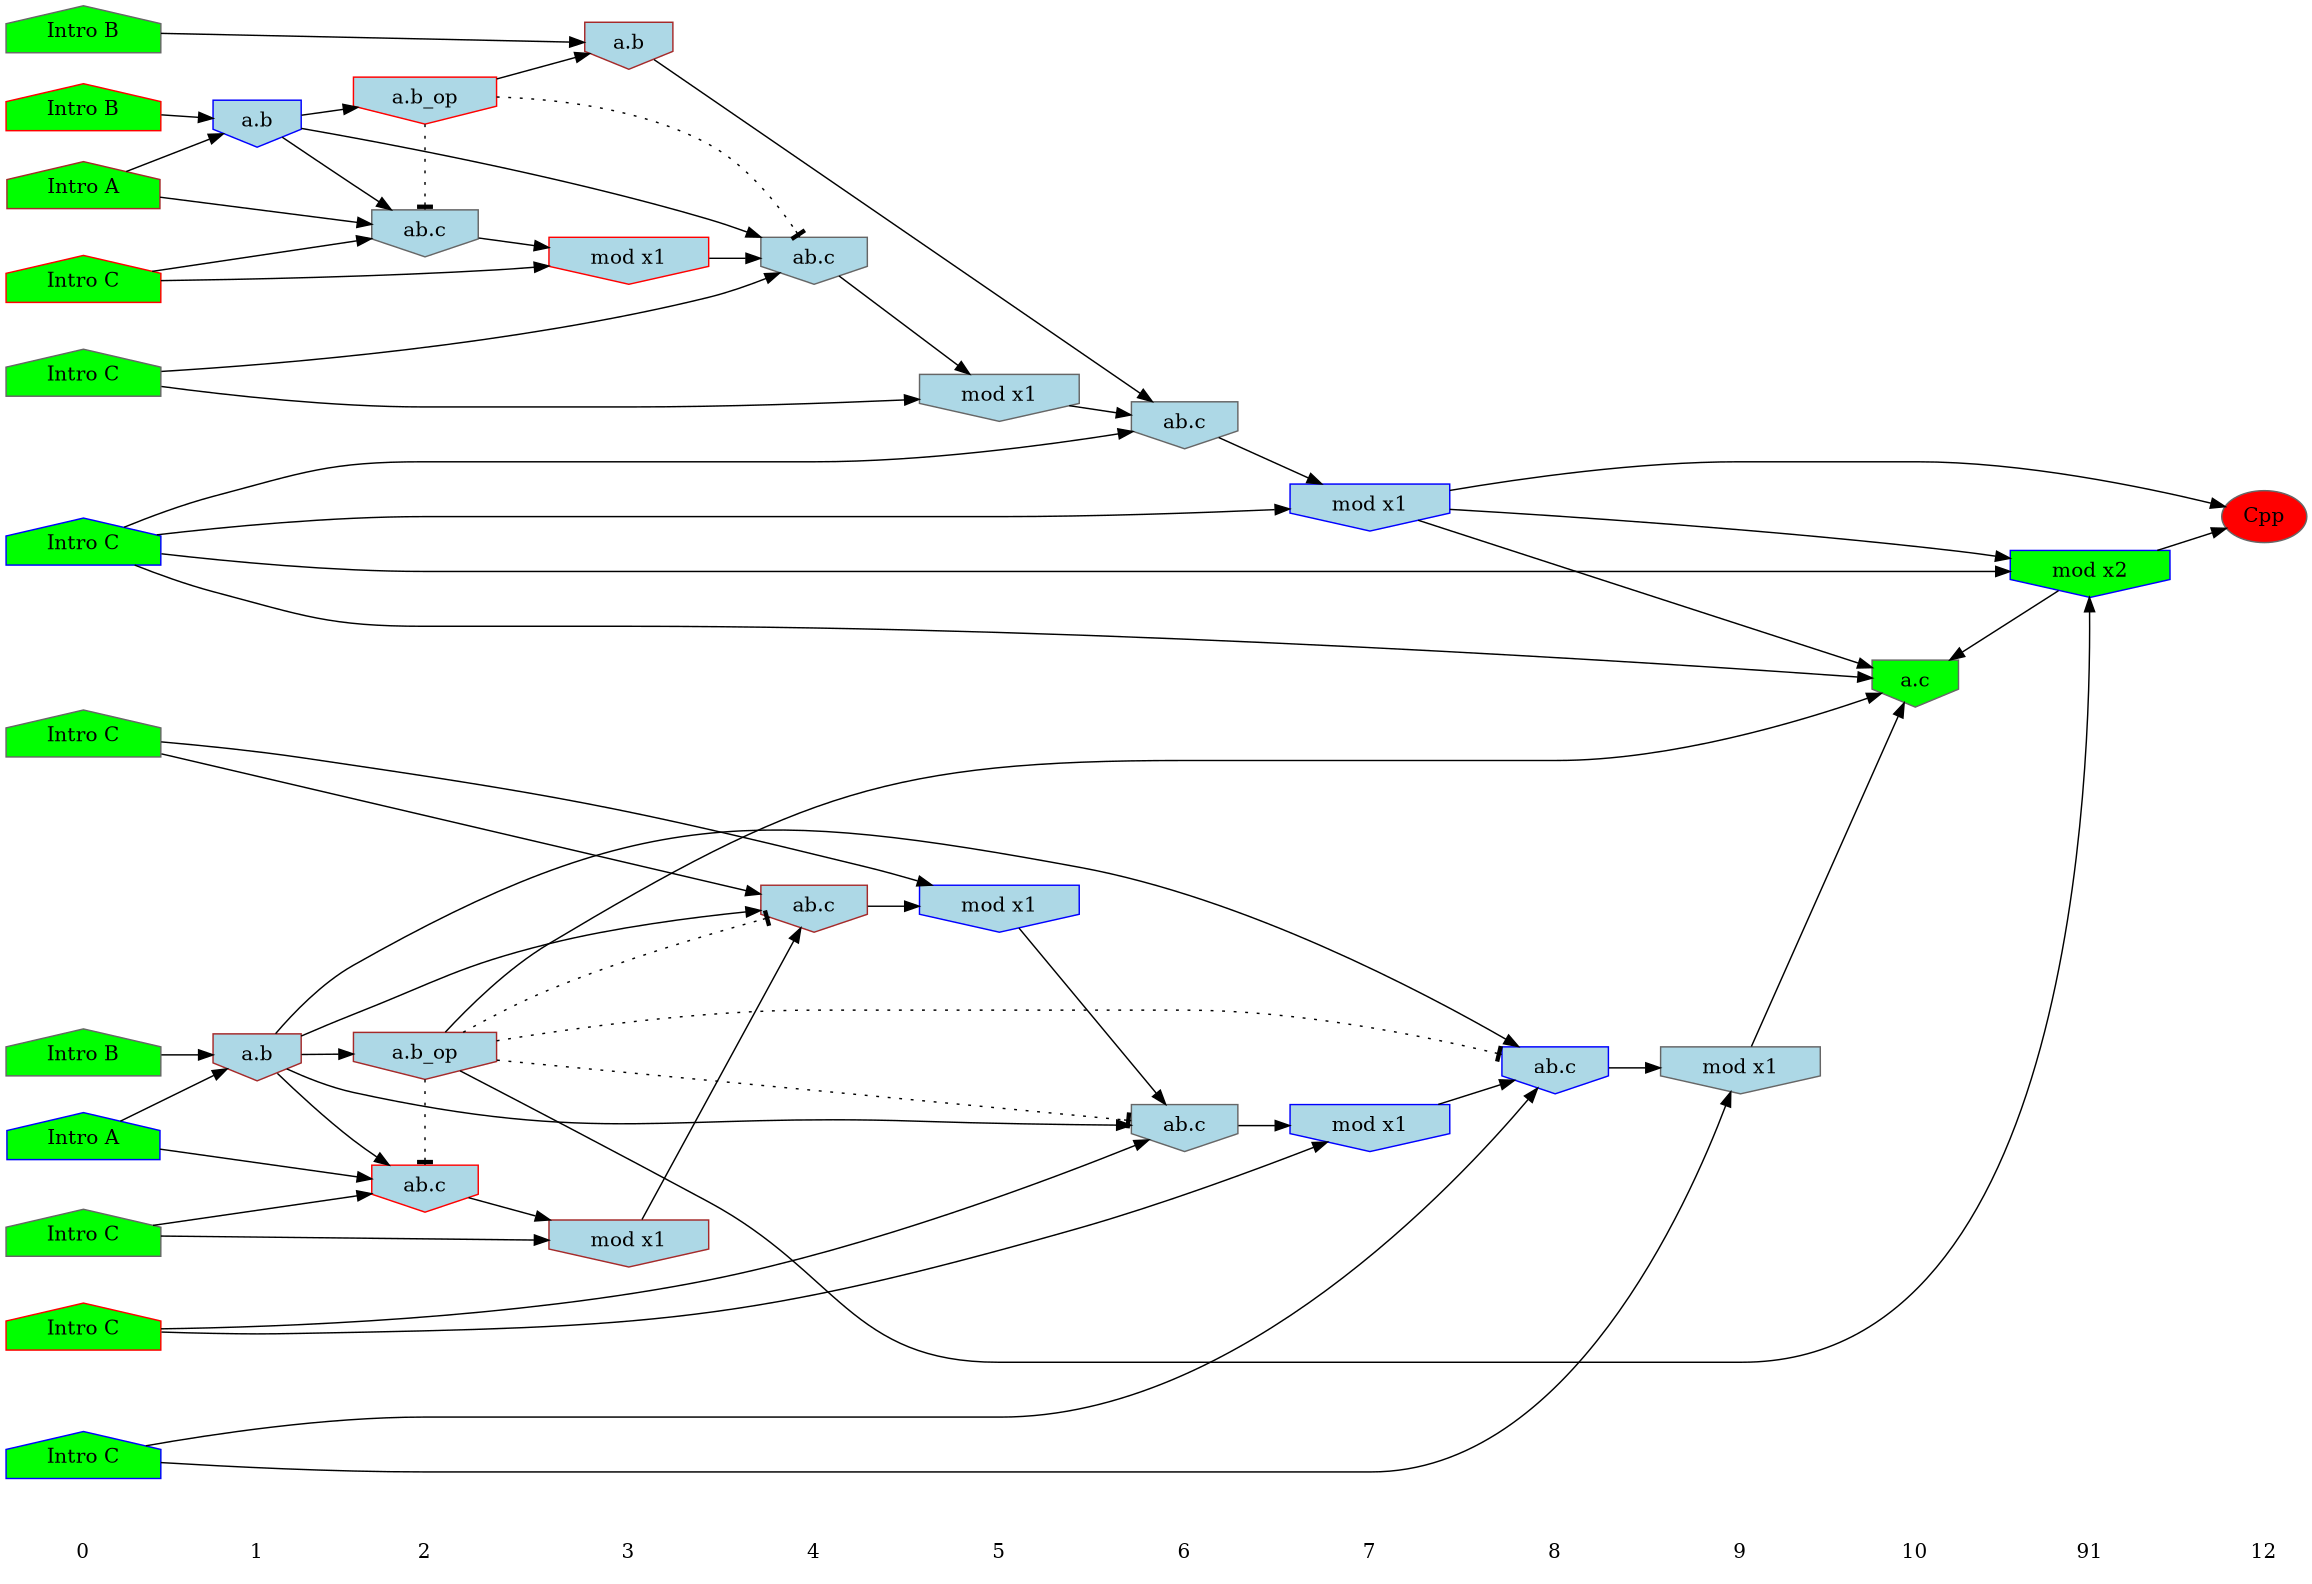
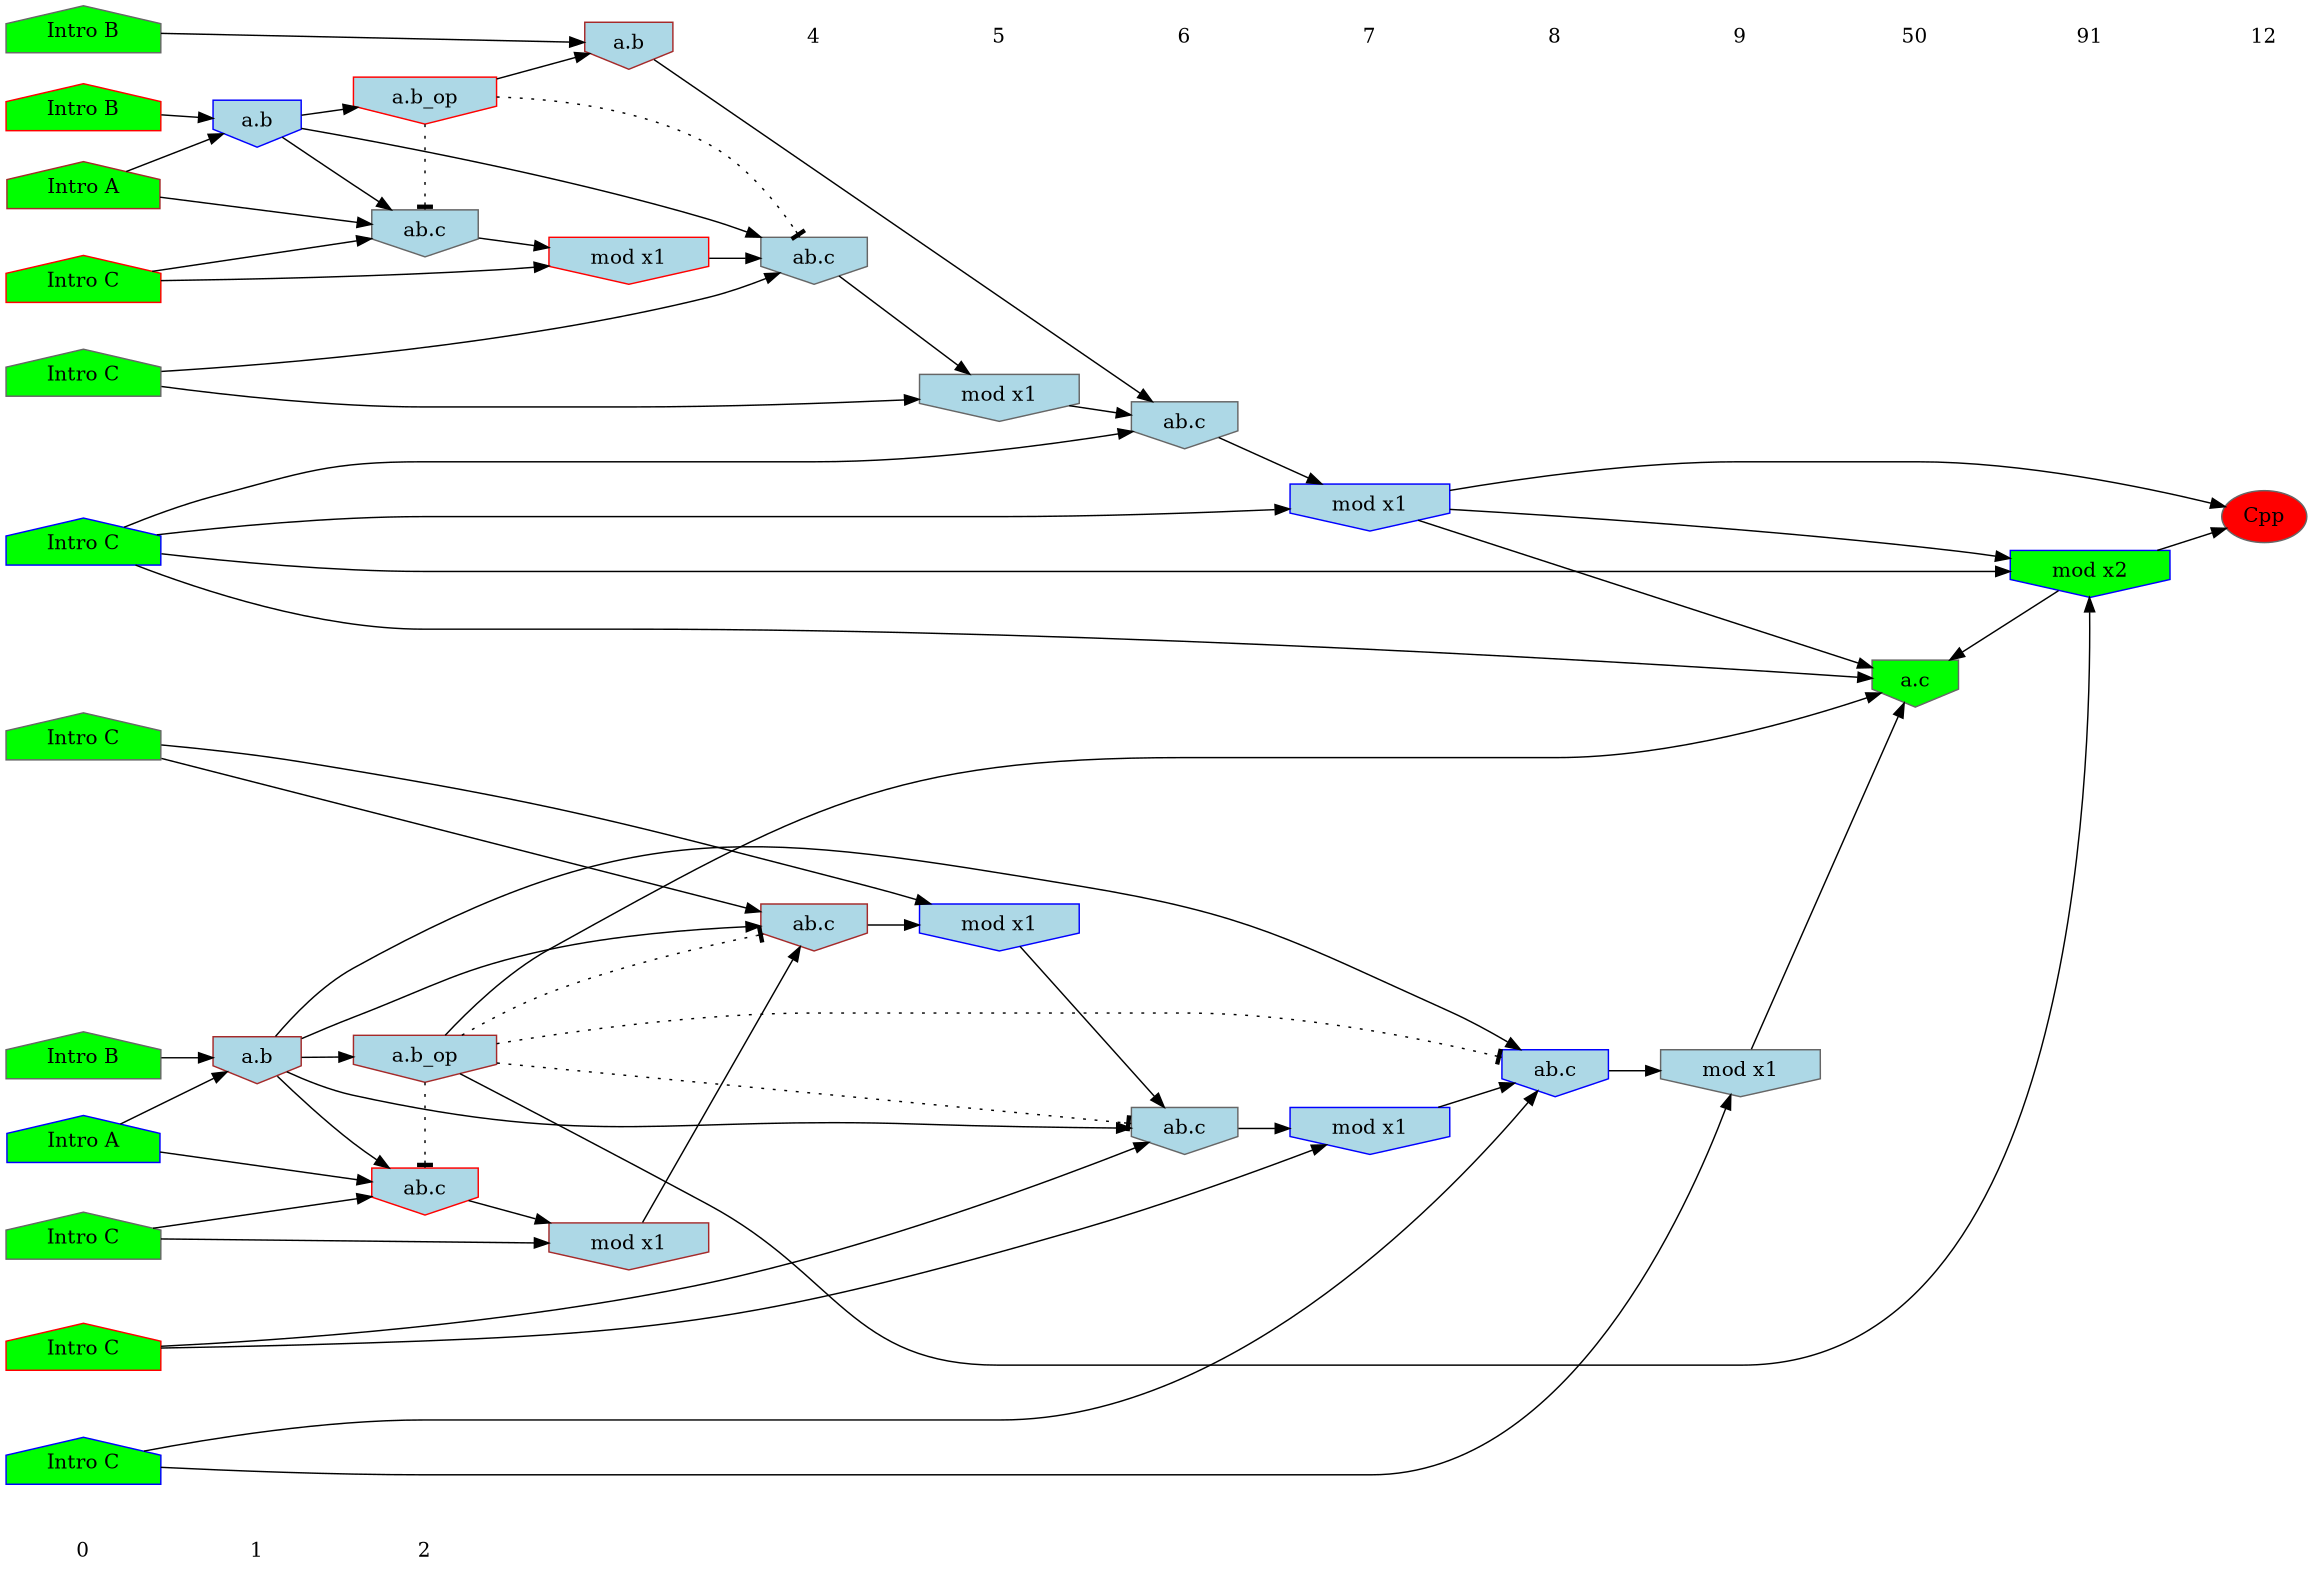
node "3": removed
node "10": label "10" -> "50"
